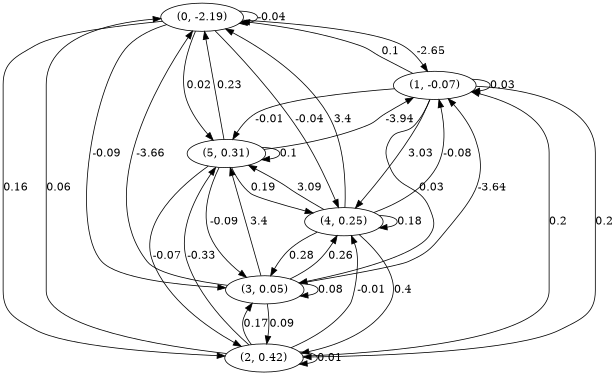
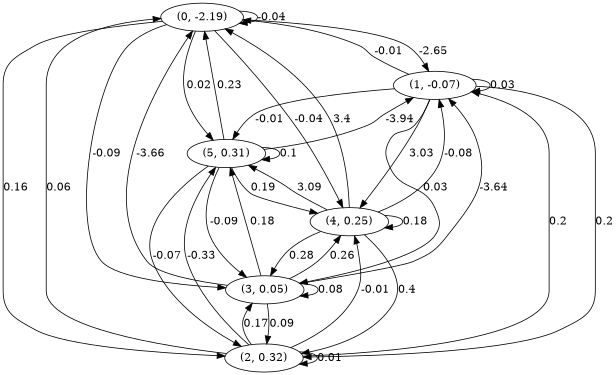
edge "(1, -0.07)" -> "(0, -2.19)": label "0.1" -> "-0.01"
edge "(3, 0.05)" -> "(5, 0.31)": label "3.4" -> "0.18"
node "(2, 0.42)": label "(2, 0.42)" -> "(2, 0.32)"
